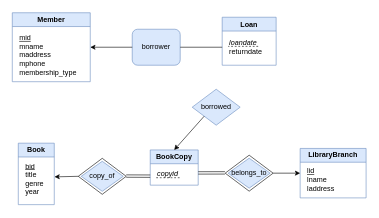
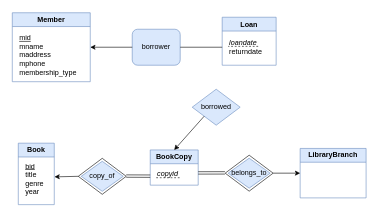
node "lid lname laddress": removed
